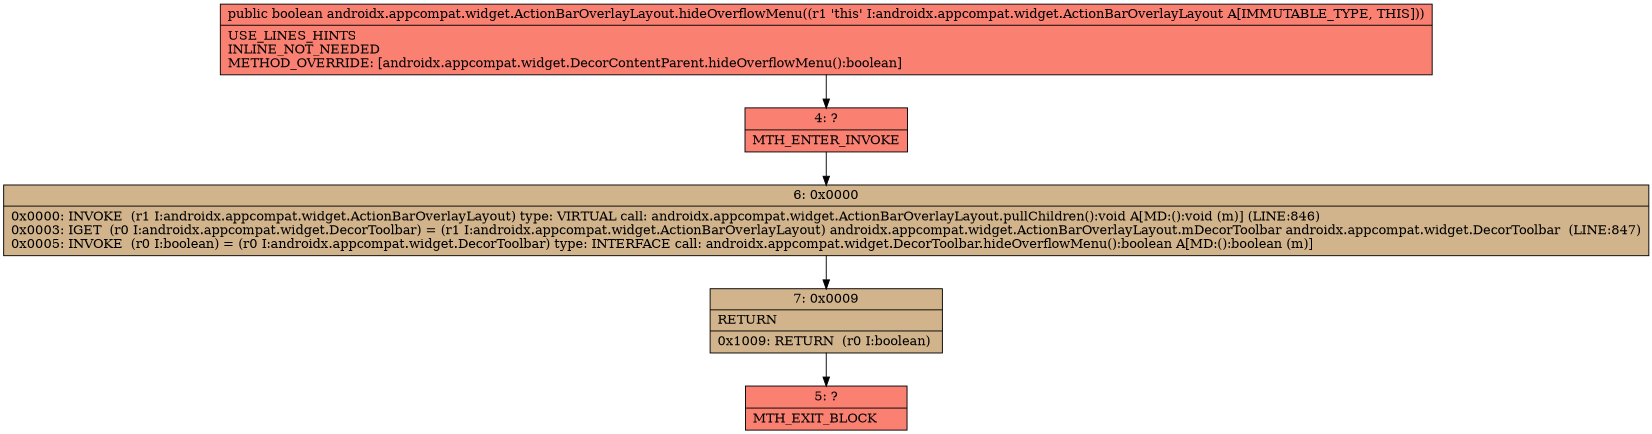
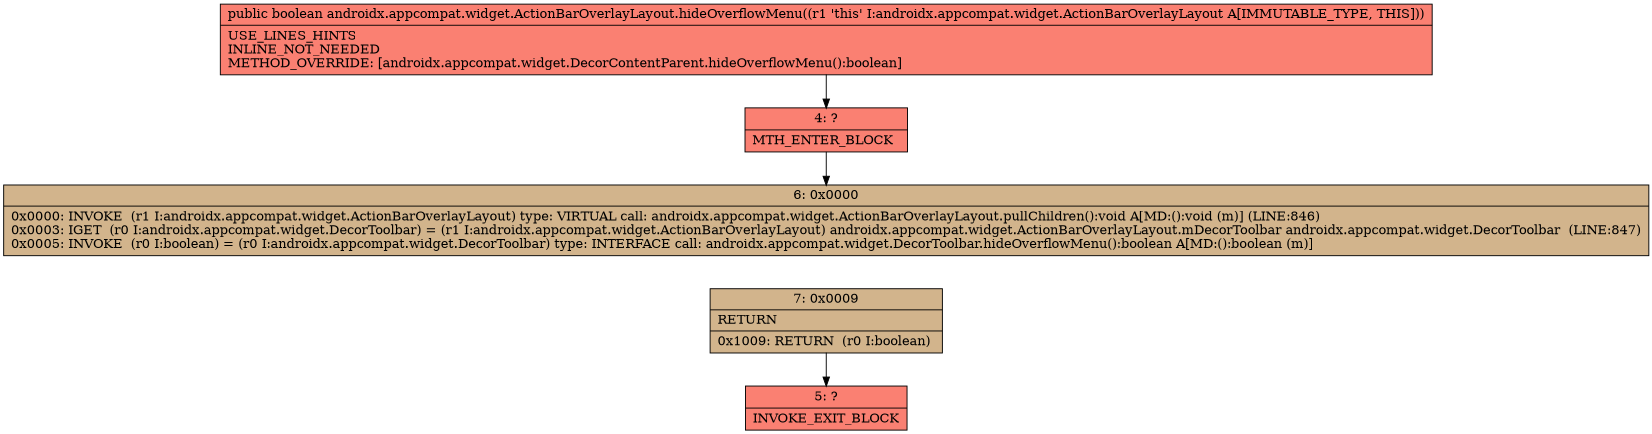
node "4: ?": text "MTH_ENTER_INVOKE" -> "MTH_ENTER_BLOCK"
edge "6: 0x0000" -> "7: 0x0009": removed
node "5: ?": text "MTH_EXIT_BLOCK" -> "INVOKE_EXIT_BLOCK"
